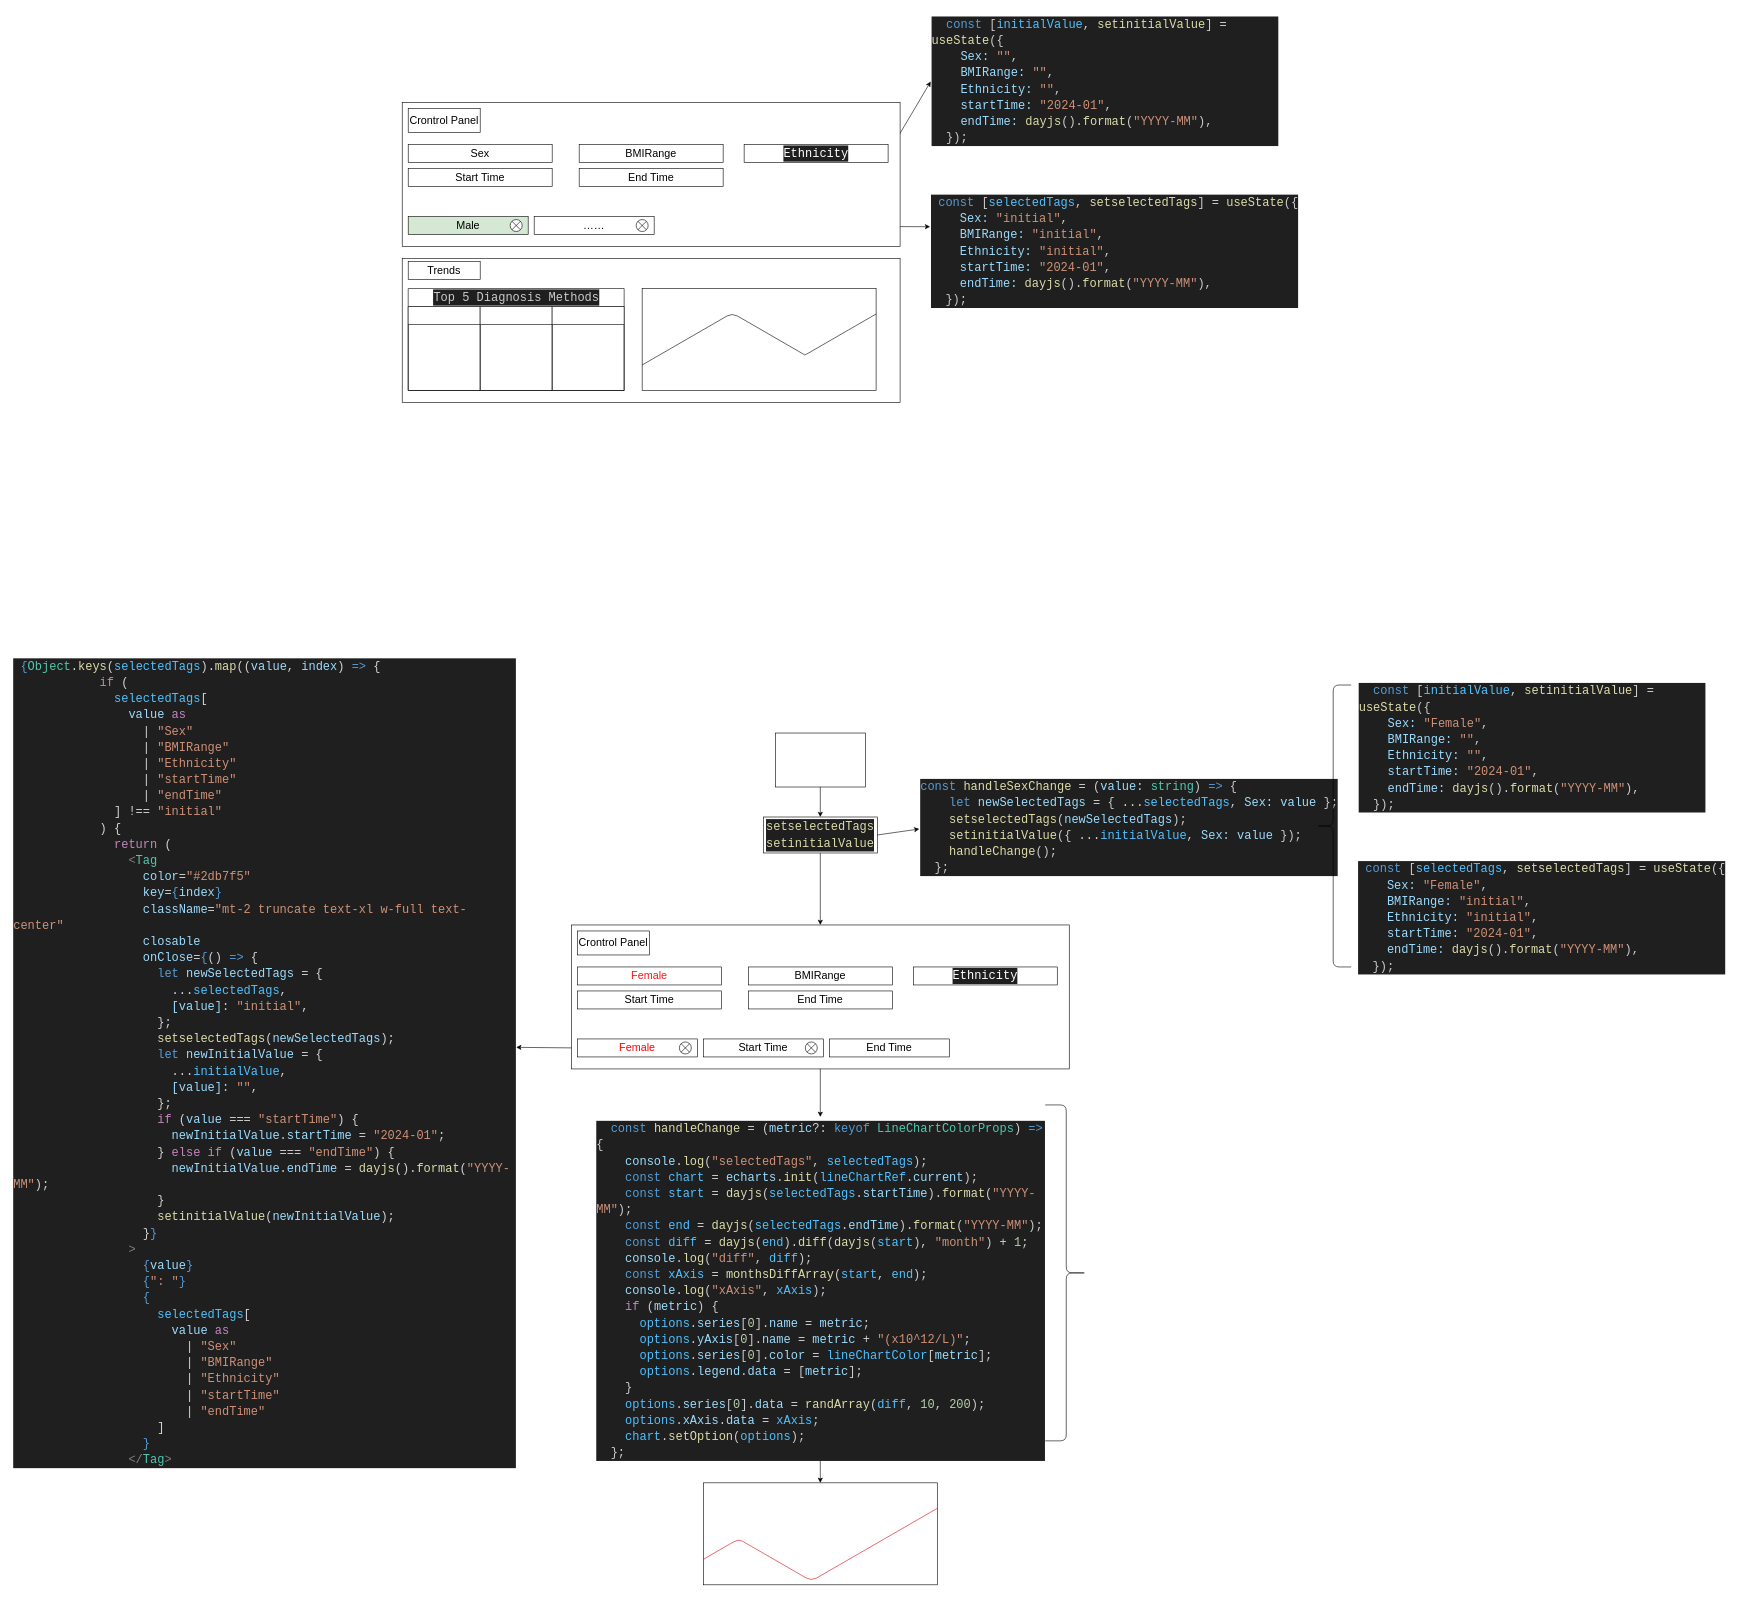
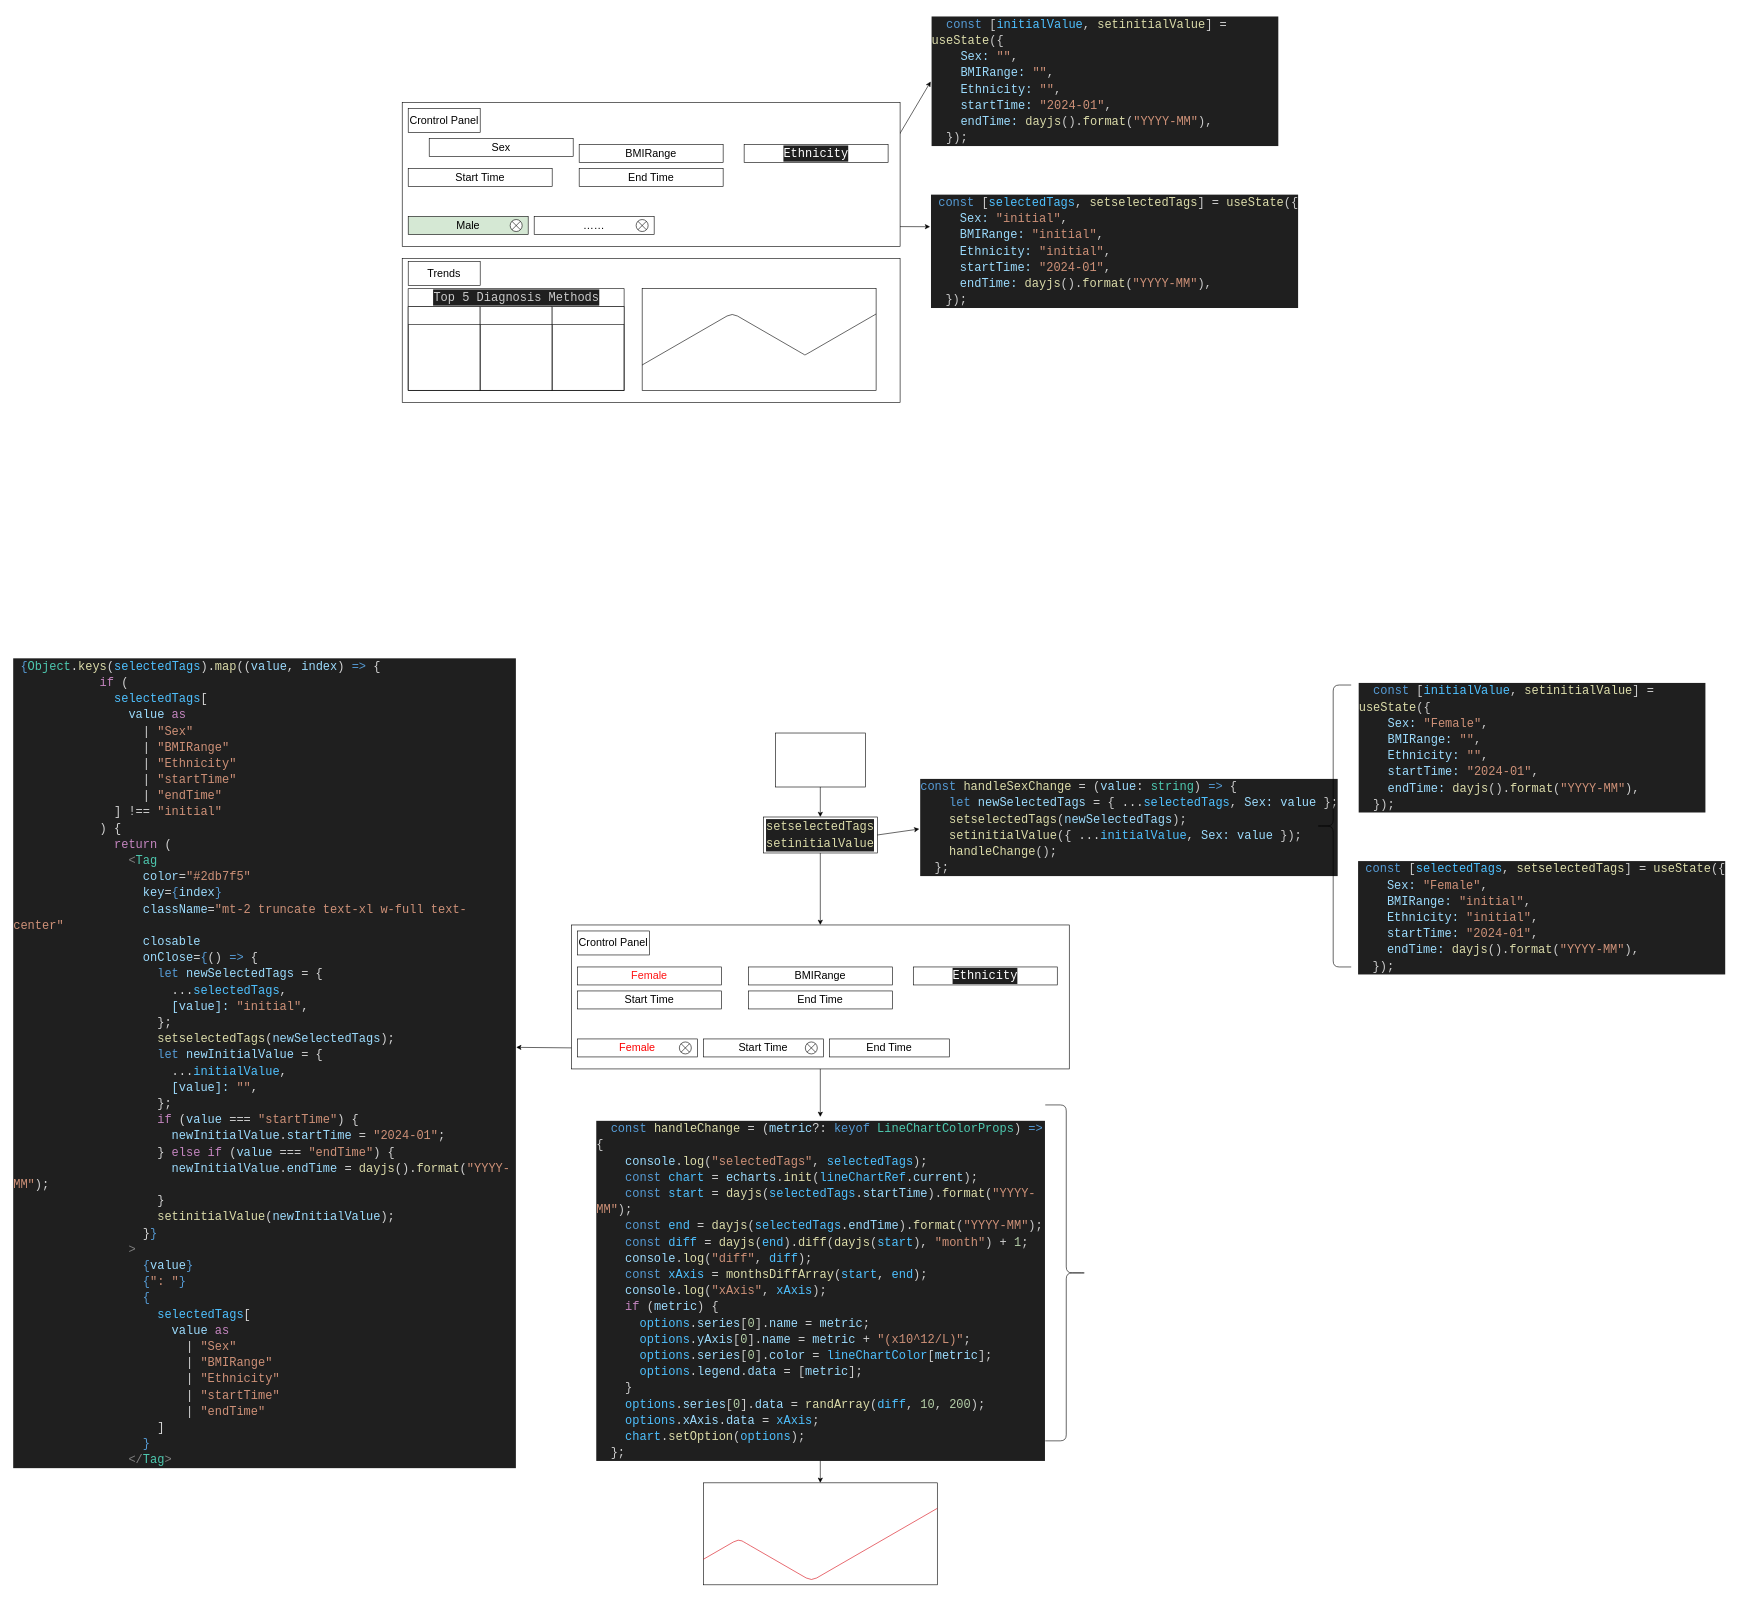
node "Sex": moved (480, 153) -> (501, 147)
node "Trends": size 72x18 -> 72x24
